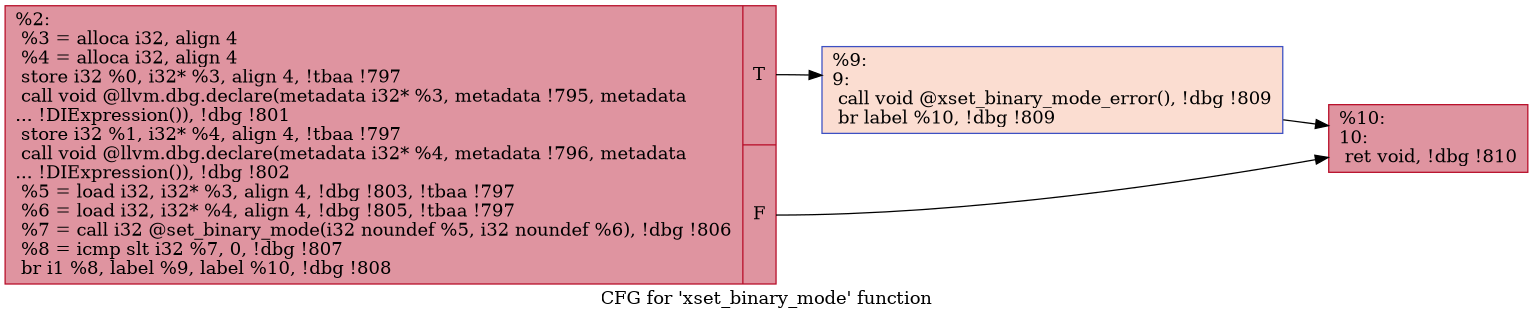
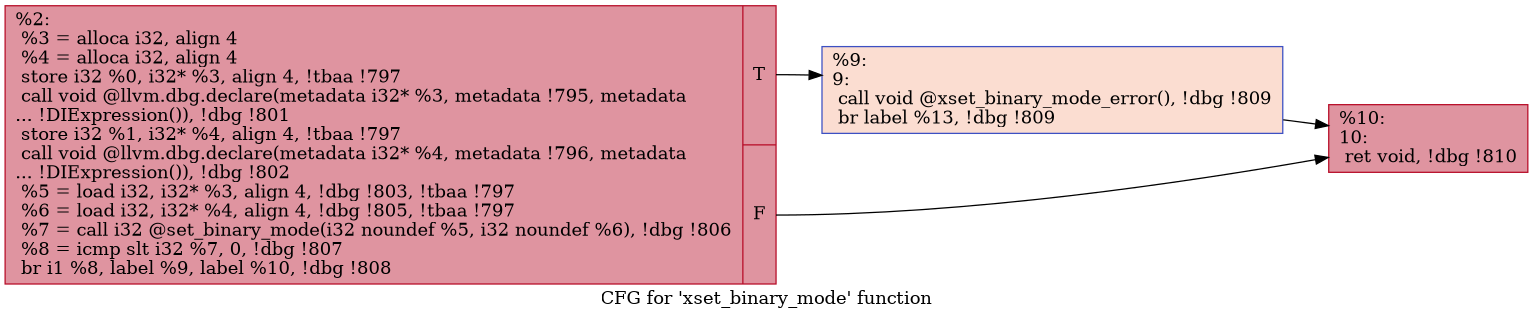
node "%9:": text "br label %10, !dbg !809" -> "br label %13, !dbg !809"
